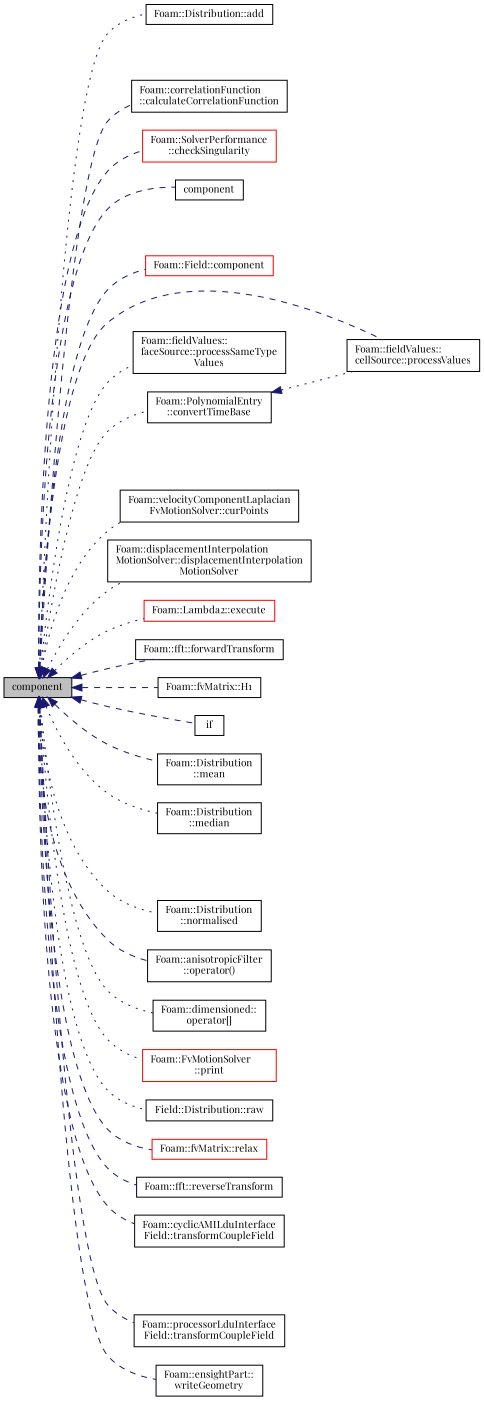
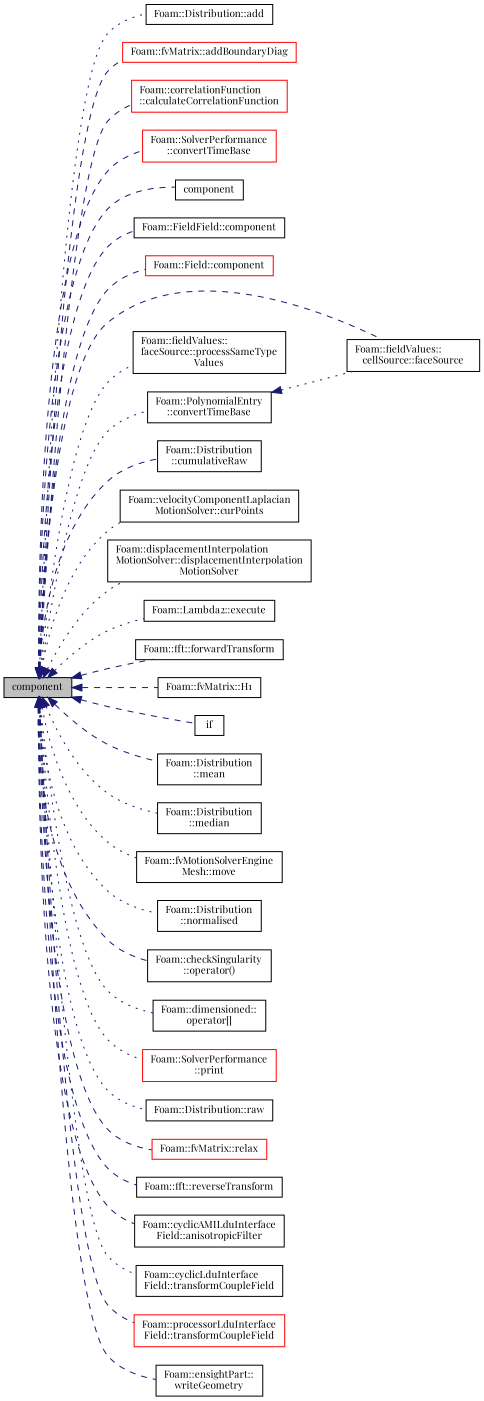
node "Foam::fvMatrix::addBoundaryDiag": added
node "Foam::correlationFunction ::calculateCorrelationFunction": color black -> red
node "Foam::SolverPerformance ::checkSingularity": label "Foam::SolverPerformance ::checkSingularity" -> "Foam::SolverPerformance ::convertTimeBase"
node "Foam::FieldField::component": added
node "Foam::fieldValues:: cellSource::processValues": label "Foam::fieldValues:: cellSource::processValues" -> "Foam::fieldValues:: cellSource::faceSource"
node "Foam::Distribution ::cumulativeRaw": added
node "Foam::velocityComponentLaplacian FvMotionSolver::curPoints": label "Foam::velocityComponentLaplacian FvMotionSolver::curPoints" -> "Foam::velocityComponentLaplacian MotionSolver::curPoints"
node "Foam::Lambda2::execute": color red -> black
node "Foam::fvMotionSolverEngine Mesh::move": added
node "Foam::anisotropicFilter ::operator()": label "Foam::anisotropicFilter ::operator()" -> "Foam::checkSingularity ::operator()"
node "Foam::FvMotionSolver ::print": label "Foam::FvMotionSolver ::print" -> "Foam::SolverPerformance ::print"
node "Field::Distribution::raw": label "Field::Distribution::raw" -> "Foam::Distribution::raw"
node "Foam::cyclicAMILduInterface Field::transformCoupleField": label "Foam::cyclicAMILduInterface Field::transformCoupleField" -> "Foam::cyclicAMILduInterface Field::anisotropicFilter"
node "Foam::cyclicLduInterface Field::transformCoupleField": added
node "Foam::processorLduInterface Field::transformCoupleField": color black -> red
